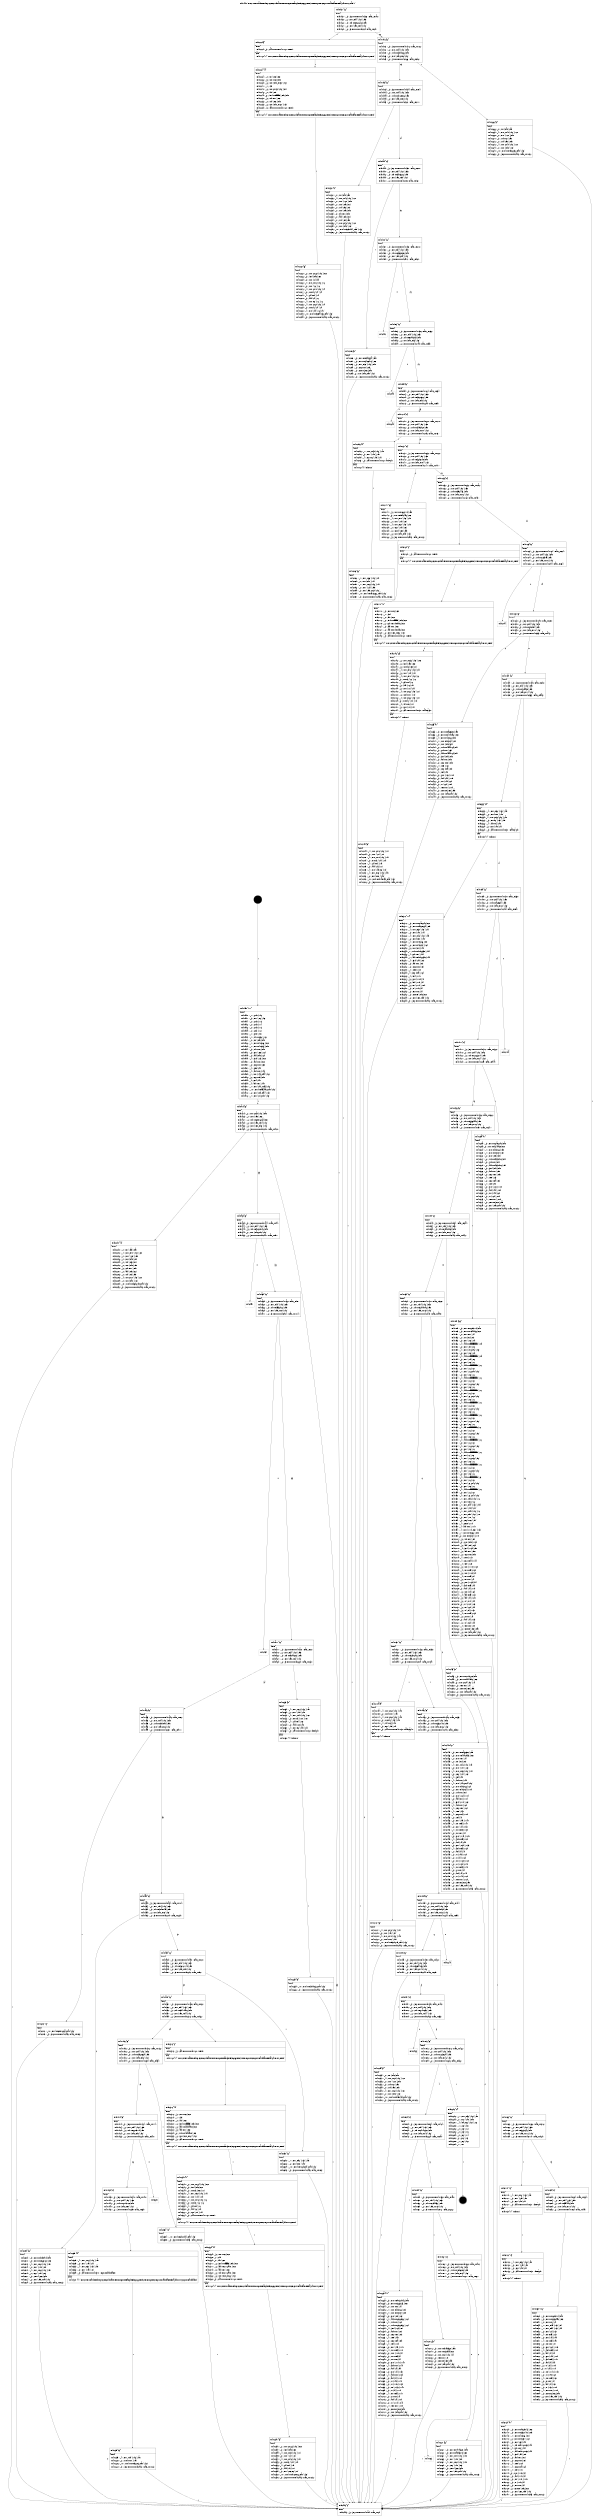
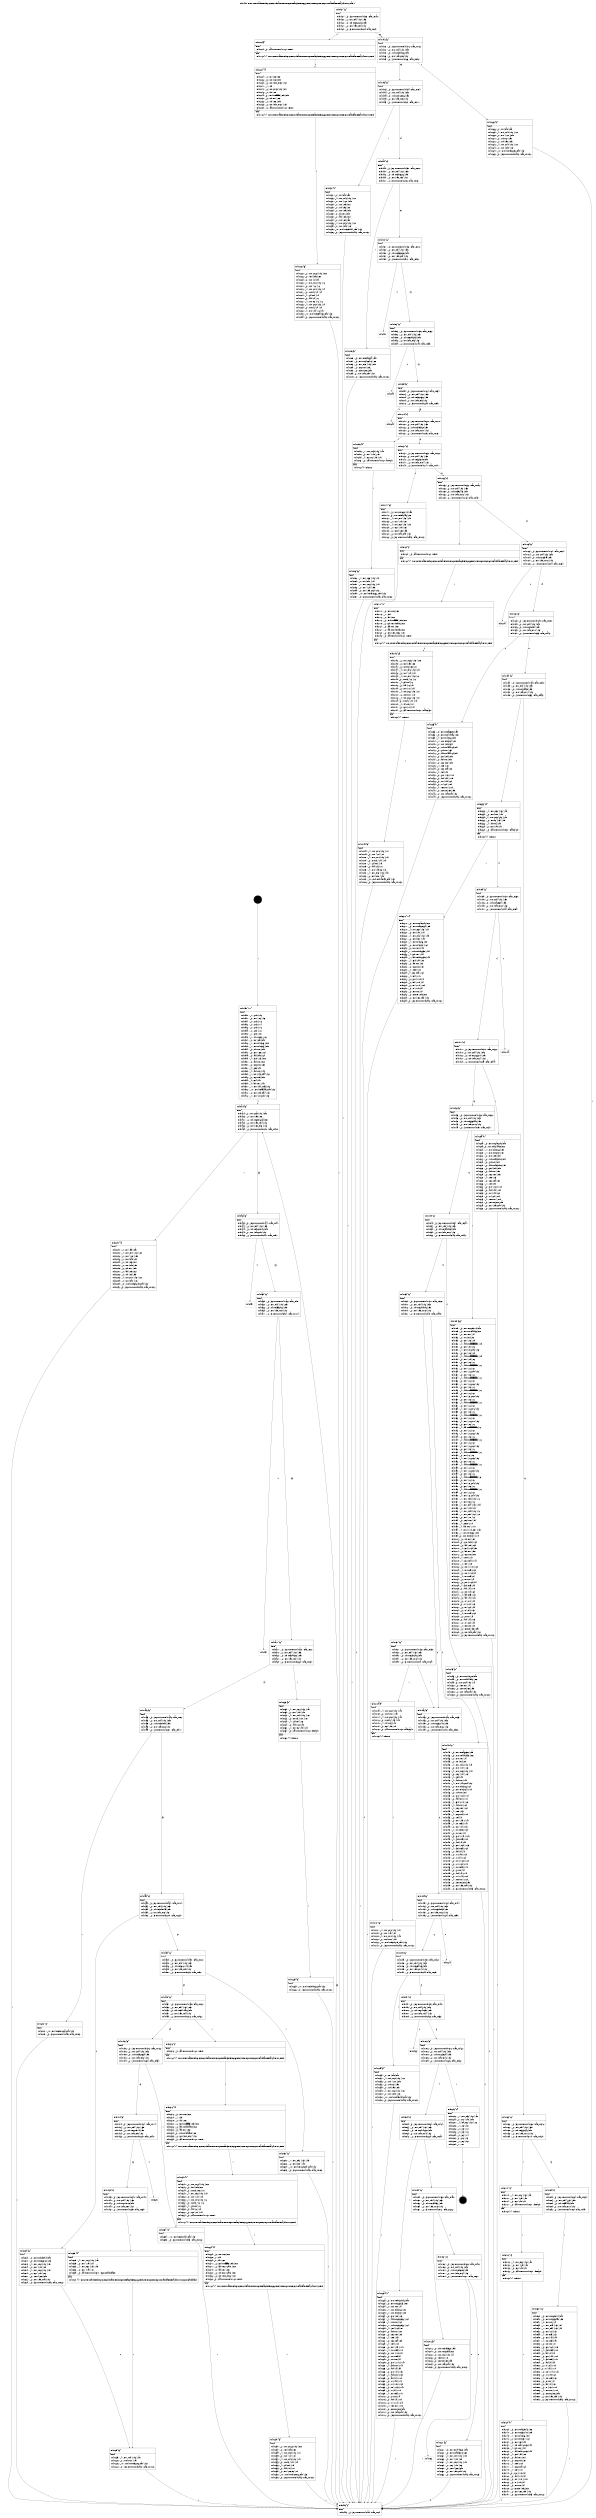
edge "0x401d6b [28]" -> "0x401d87 [28]": now "0x401d6b [28]" -> "0x401da3 [28]"
edge "0x40220b [36]" -> "0x4029d3 [5]": now "0x40220b [36]" -> "0x4025fe [25]"
